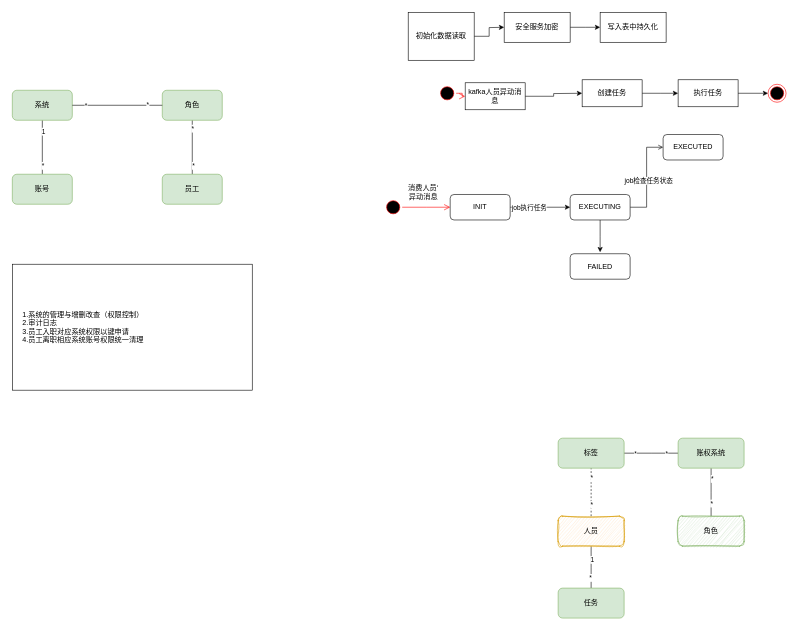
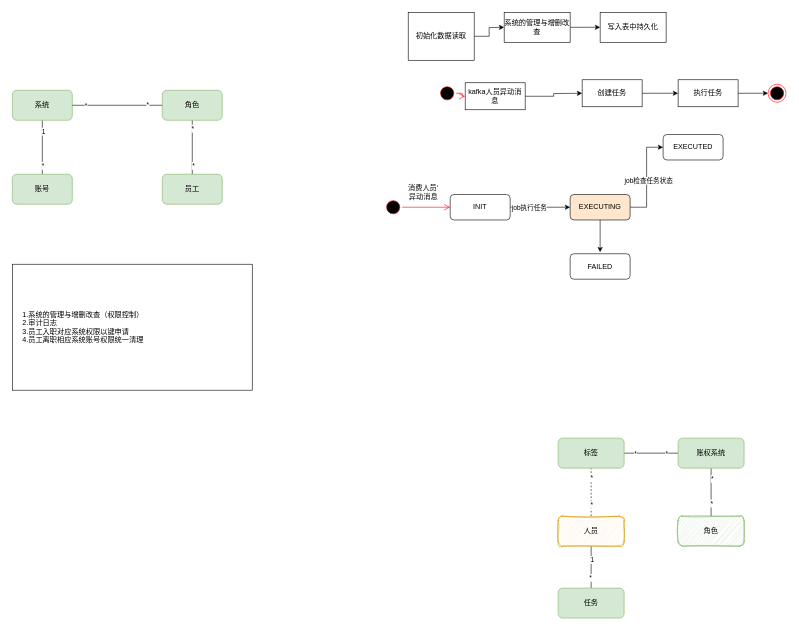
node "安全服务加密": label "安全服务加密" -> "系统的管理与增删改查"
edge "EXECUTING" -> "EXECUTED": arrowhead open -> classic
node "EXECUTING": fillcolor #ffffff -> #ffe6cc
